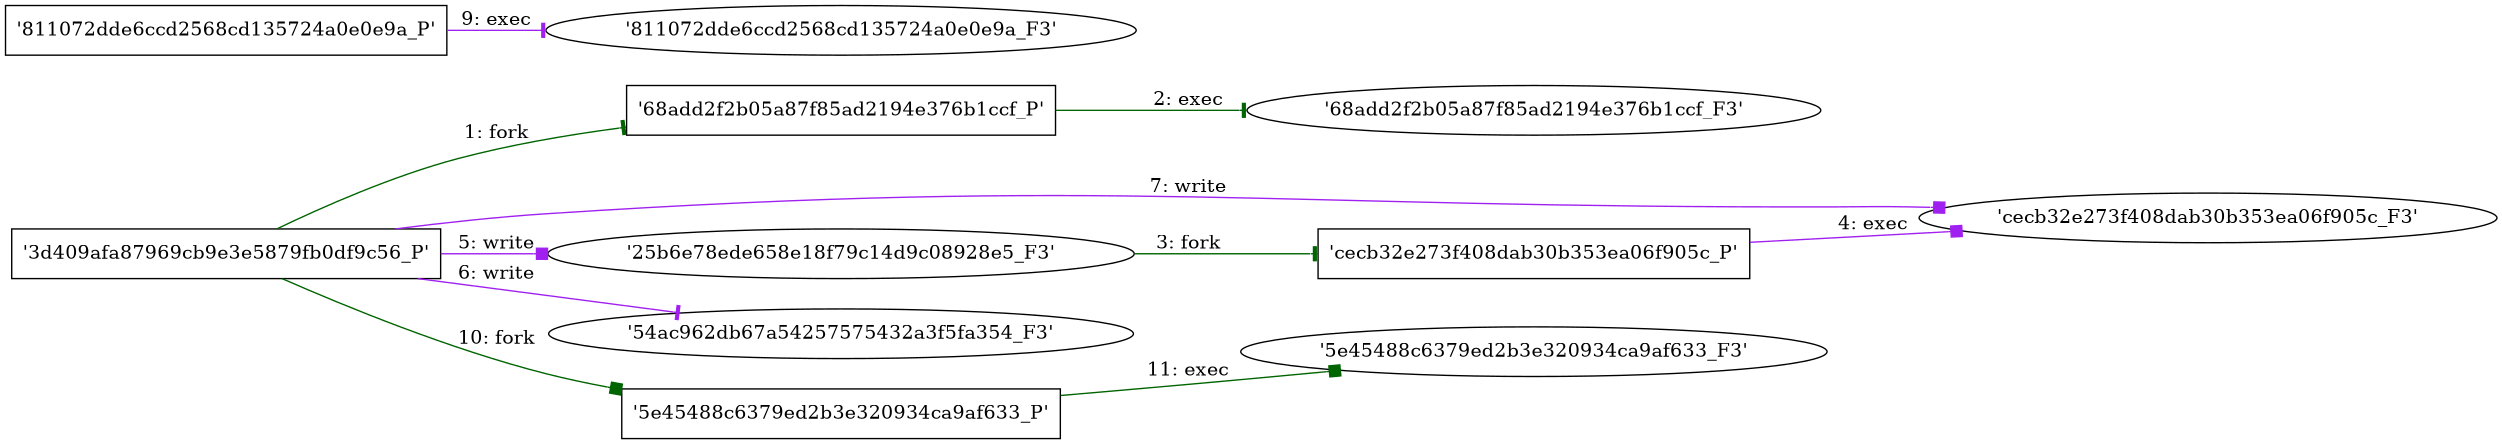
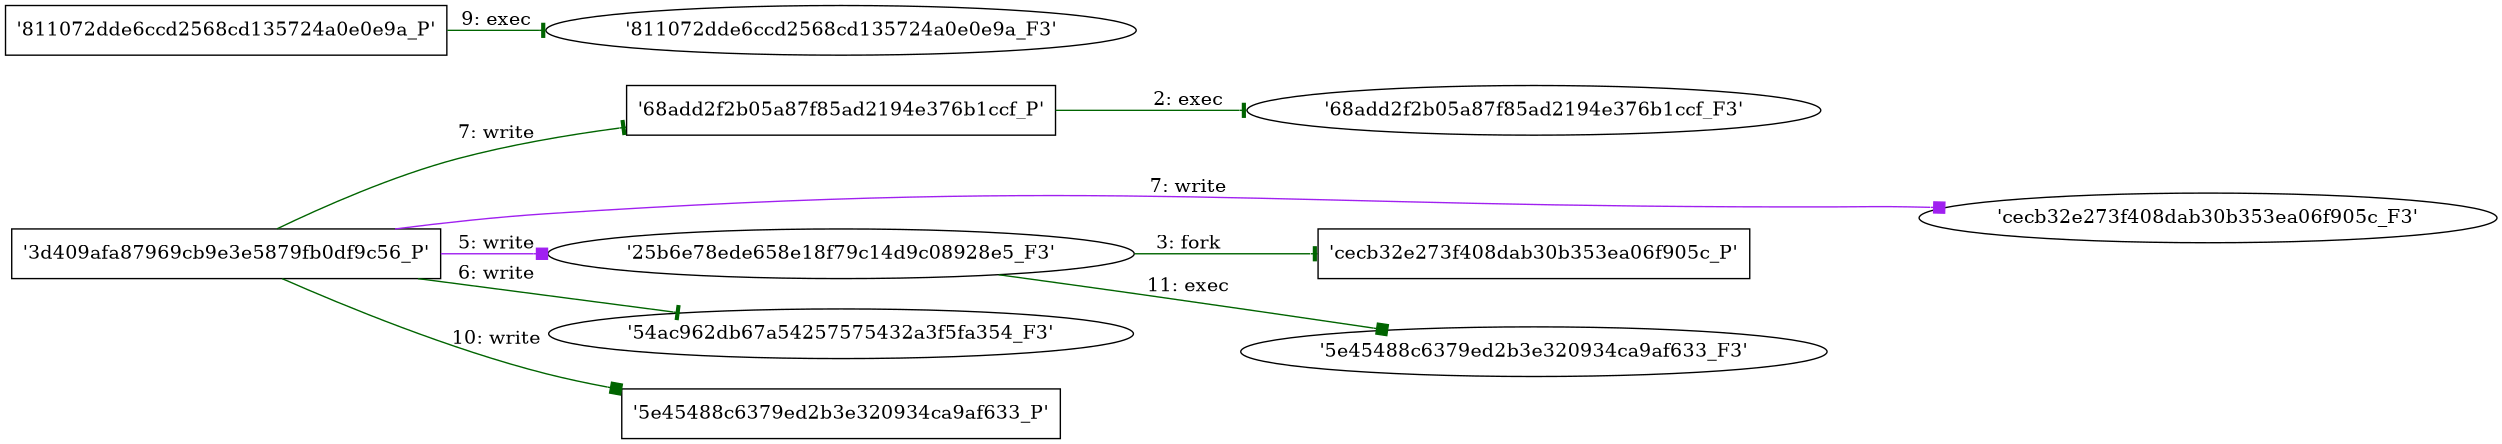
edge "'811072dde6ccd2568cd135724a0e0e9a_P'" -> "'811072dde6ccd2568cd135724a0e0e9a_F3'": color purple -> darkgreen
edge "'3d409afa87969cb9e3e5879fb0df9c56_P'" -> "'68add2f2b05a87f85ad2194e376b1ccf_P'": label "1: fork" -> "7: write"
edge "'cecb32e273f408dab30b353ea06f905c_P'" -> "'cecb32e273f408dab30b353ea06f905c_F3'": removed, label "4: exec"
edge "'3d409afa87969cb9e3e5879fb0df9c56_P'" -> "'54ac962db67a54257575432a3f5fa354_F3'": color purple -> darkgreen
edge "'3d409afa87969cb9e3e5879fb0df9c56_P'" -> "'5e45488c6379ed2b3e320934ca9af633_P'": label "10: fork" -> "10: write"
edge "'5e45488c6379ed2b3e320934ca9af633_P'" -> "'5e45488c6379ed2b3e320934ca9af633_F3'": now "'25b6e78ede658e18f79c14d9c08928e5_F3'" -> "'5e45488c6379ed2b3e320934ca9af633_F3'"
